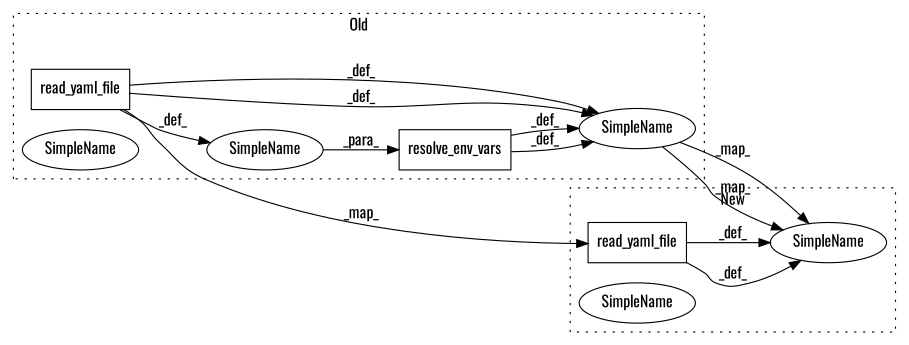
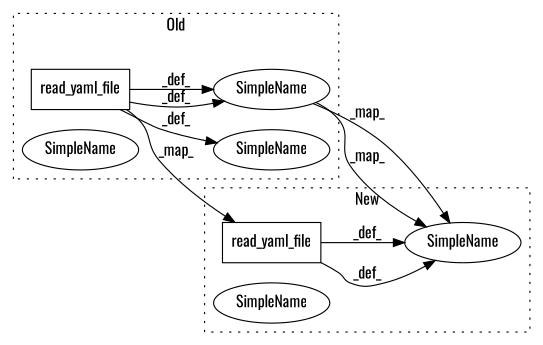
node "resolve_env_vars": removed
